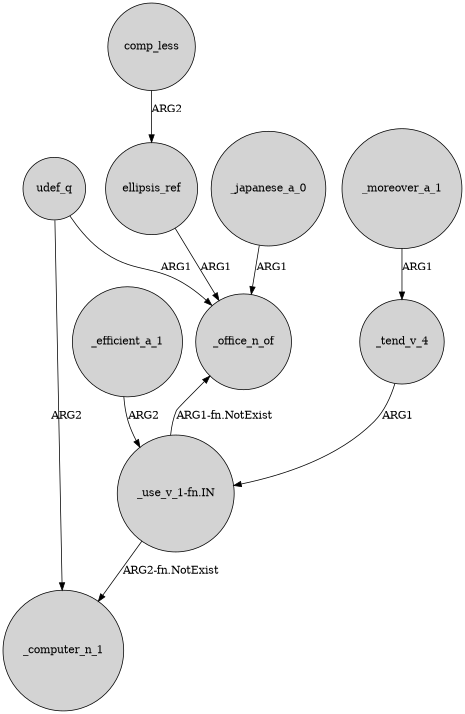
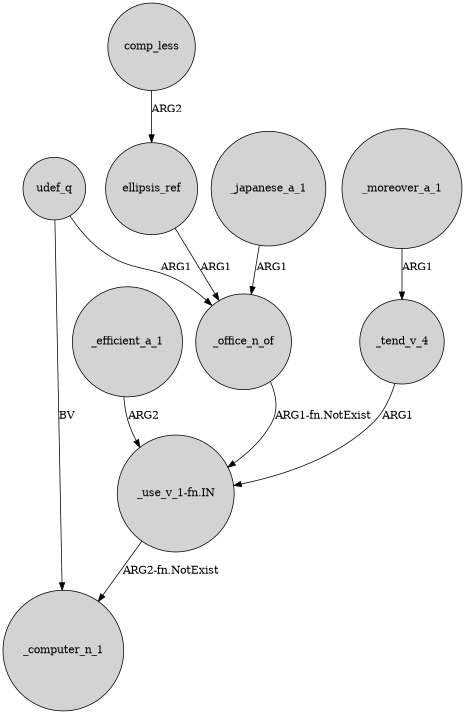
node "_japanese_a_0": label "_japanese_a_0" -> "_japanese_a_1"
edge "_use_v_1-fn.IN" -> "_office_n_of": reversed
edge "udef_q" -> "_computer_n_1": label "ARG2" -> "BV"
